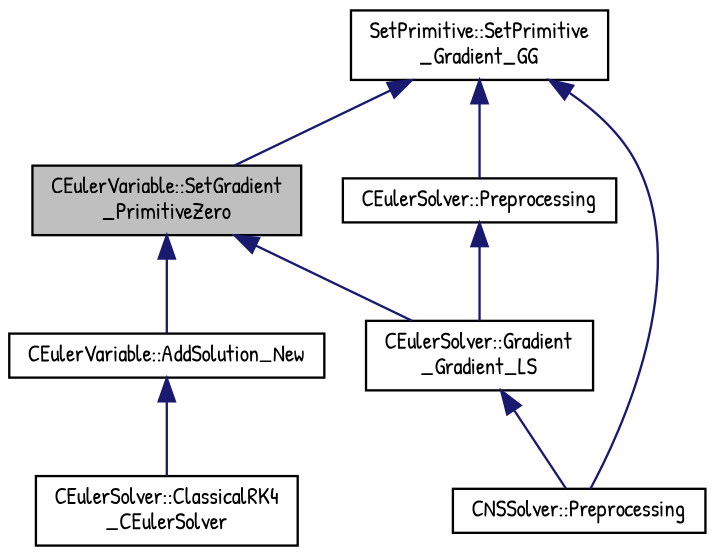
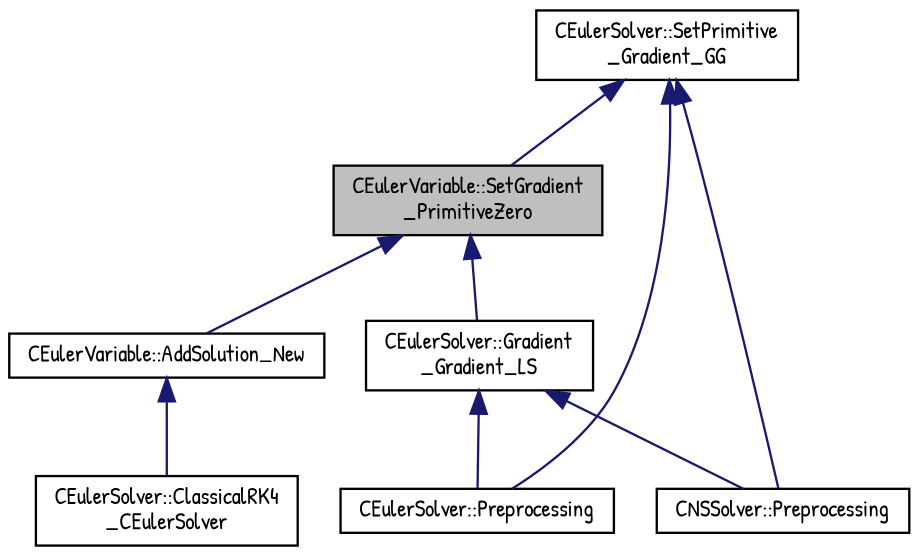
node "SetPrimitive::SetPrimitive _Gradient_GG": label "SetPrimitive::SetPrimitive _Gradient_GG" -> "CEulerSolver::SetPrimitive _Gradient_GG"
edge "CEulerSolver::Gradient _Gradient_LS" -> "CEulerSolver::Preprocessing": reversed
